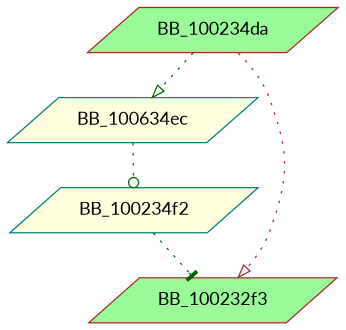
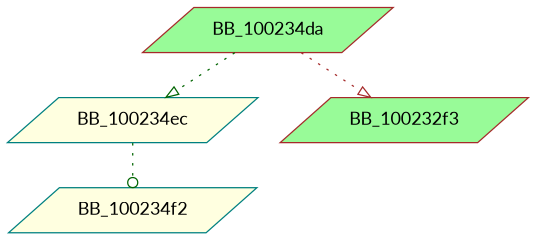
node "BB_100634ec": label "BB_100634ec" -> "BB_100234ec"
edge "BB_100234f2" -> "BB_100232f3": removed
